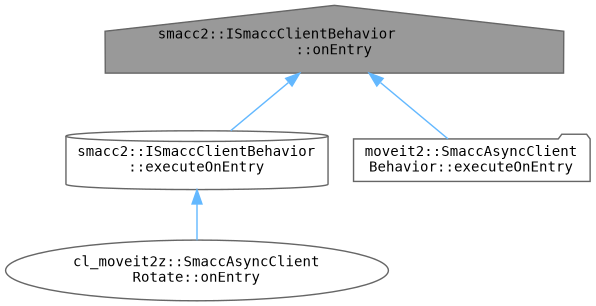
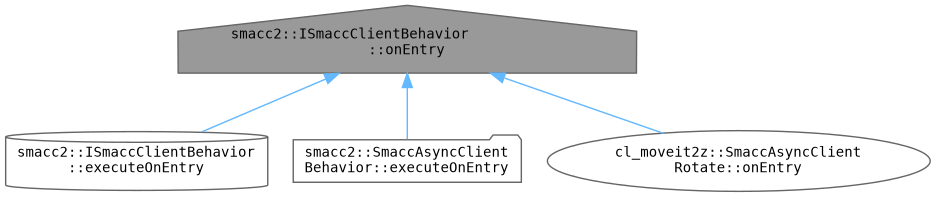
node "moveit2::SmaccAsyncClient Behavior::executeOnEntry": label "moveit2::SmaccAsyncClient Behavior::executeOnEntry" -> "smacc2::SmaccAsyncClient Behavior::executeOnEntry"
edge "cl_moveit2z::SmaccAsyncClient Rotate::onEntry" -> "smacc2::ISmaccClientBehavior ::executeOnEntry": now "cl_moveit2z::SmaccAsyncClient Rotate::onEntry" -> "smacc2::ISmaccClientBehavior ::onEntry"
